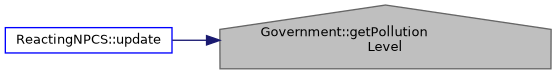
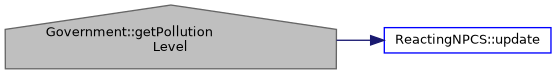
edge "ReactingNPCS::update" -> "Government::getPollution Level": reversed
